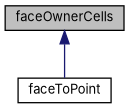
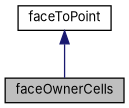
edge "faceToPoint" -> "faceOwnerCells": reversed
